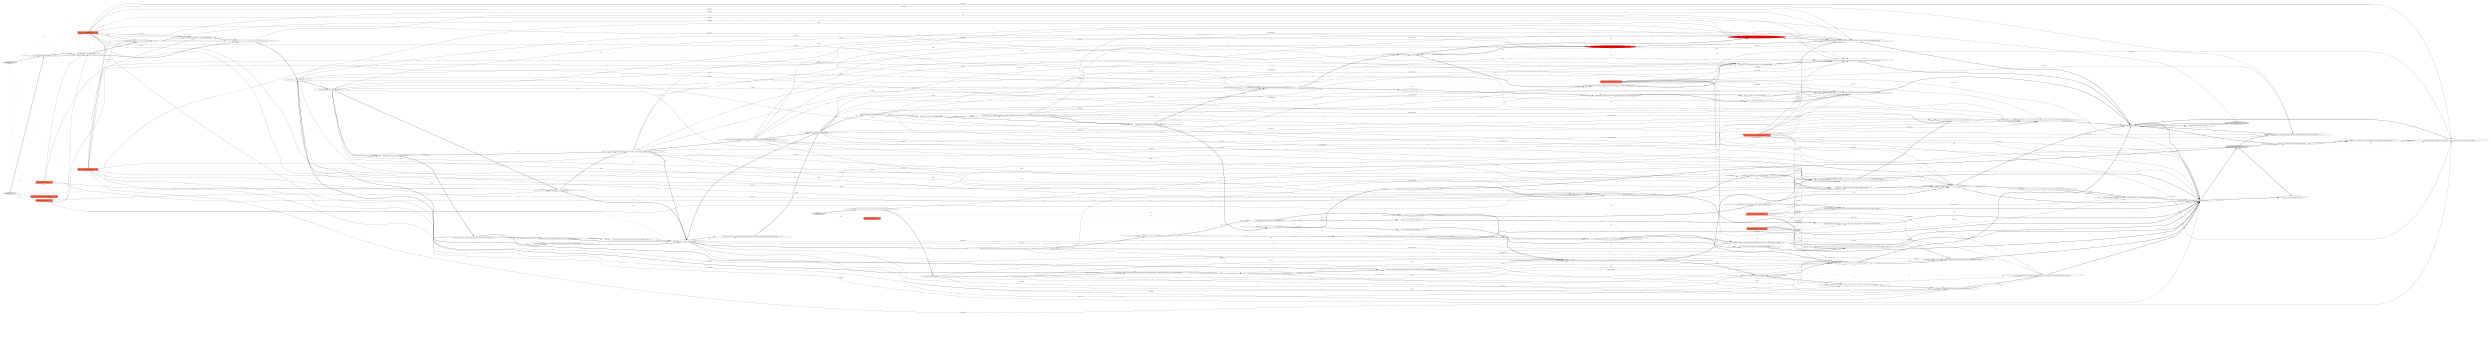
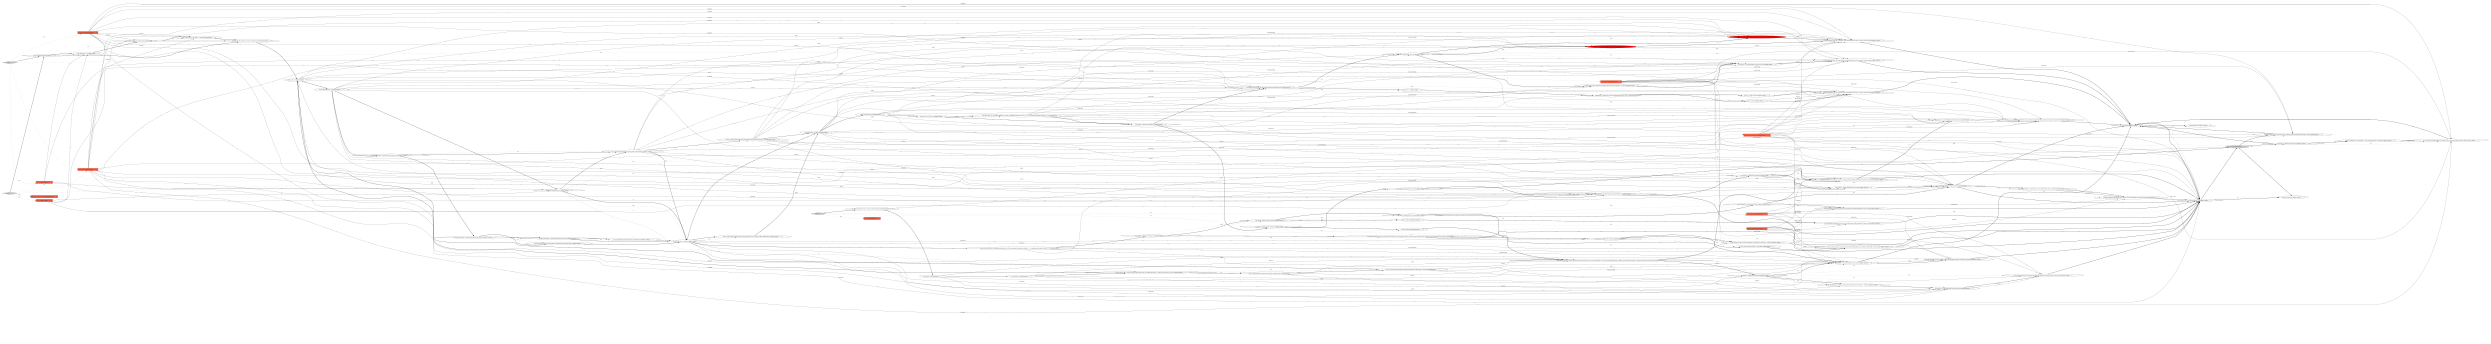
node "return intf@@@77@@@['1', '1', '0']": removed
